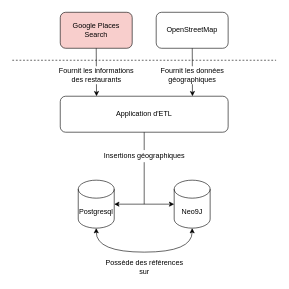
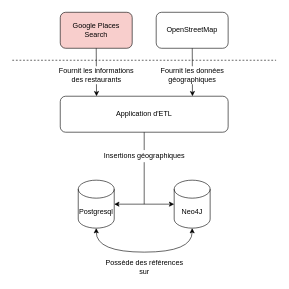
node "Neo9J": label "Neo9J" -> "Neo4J"
